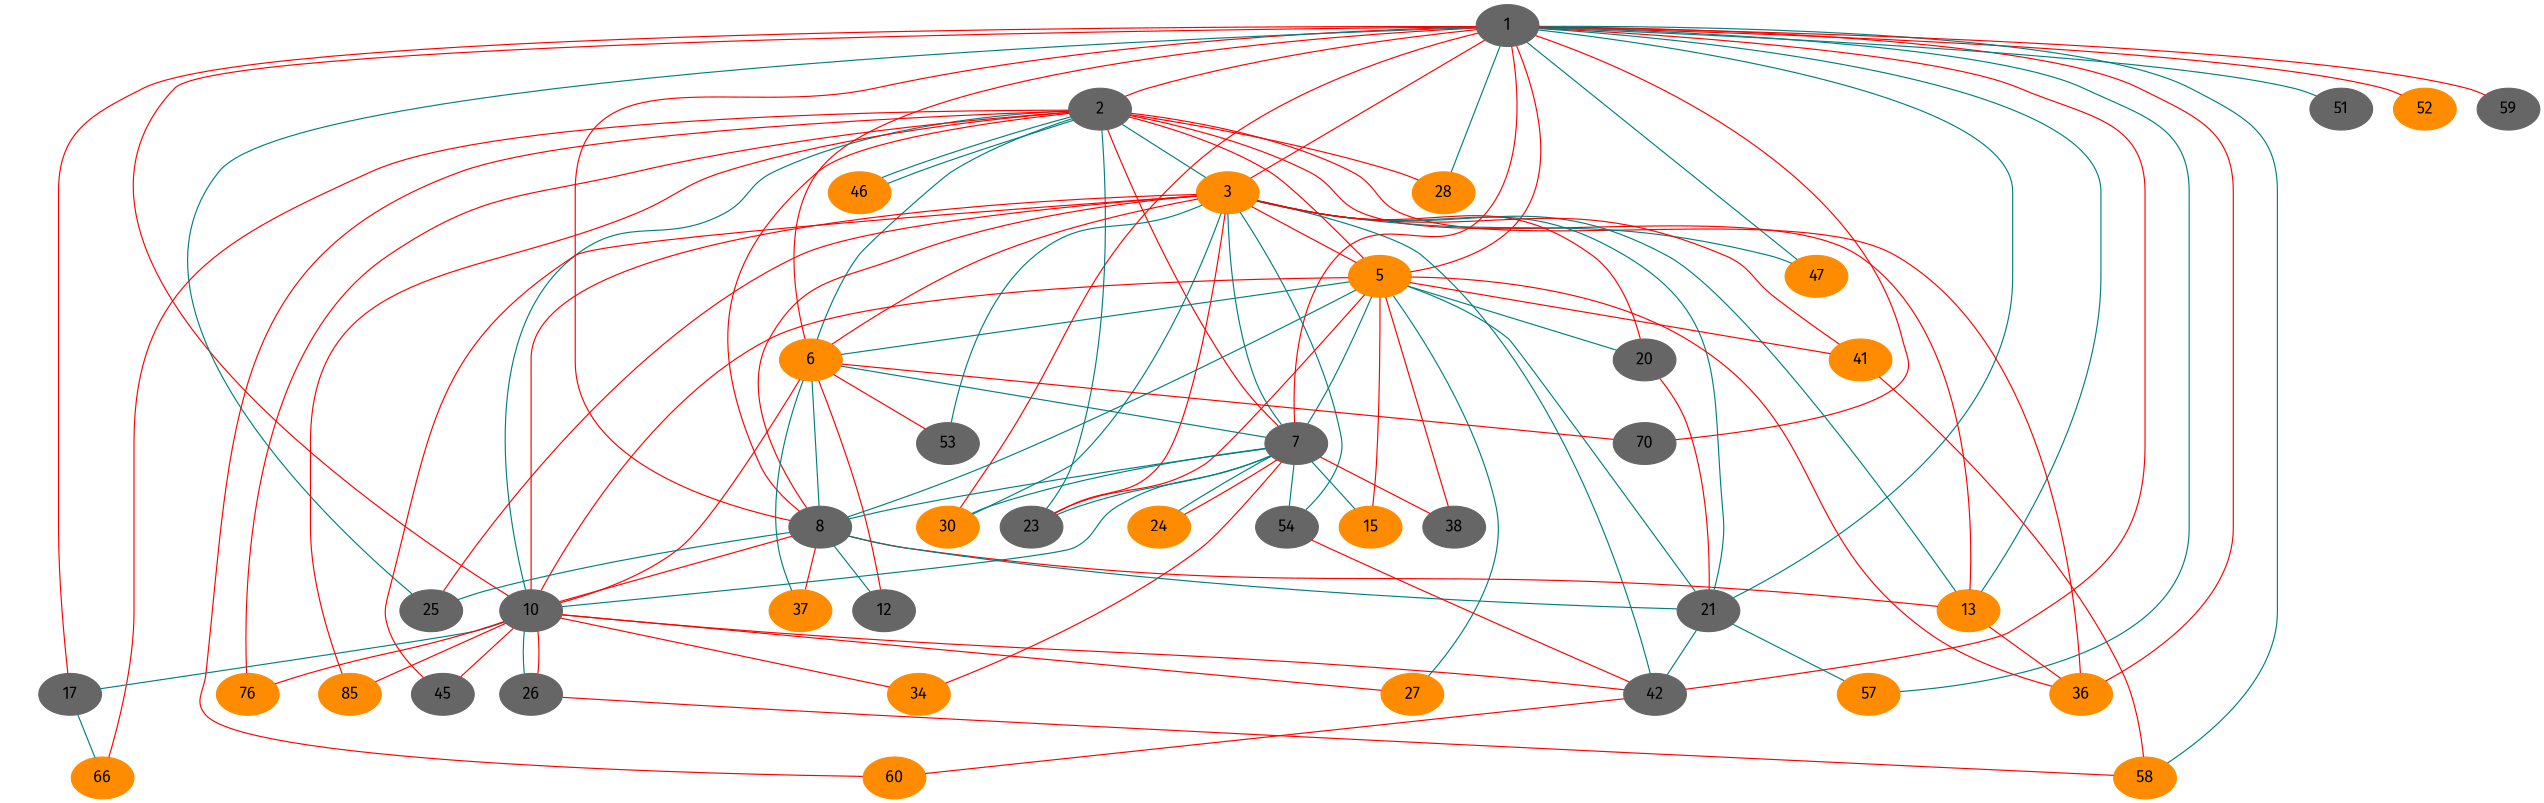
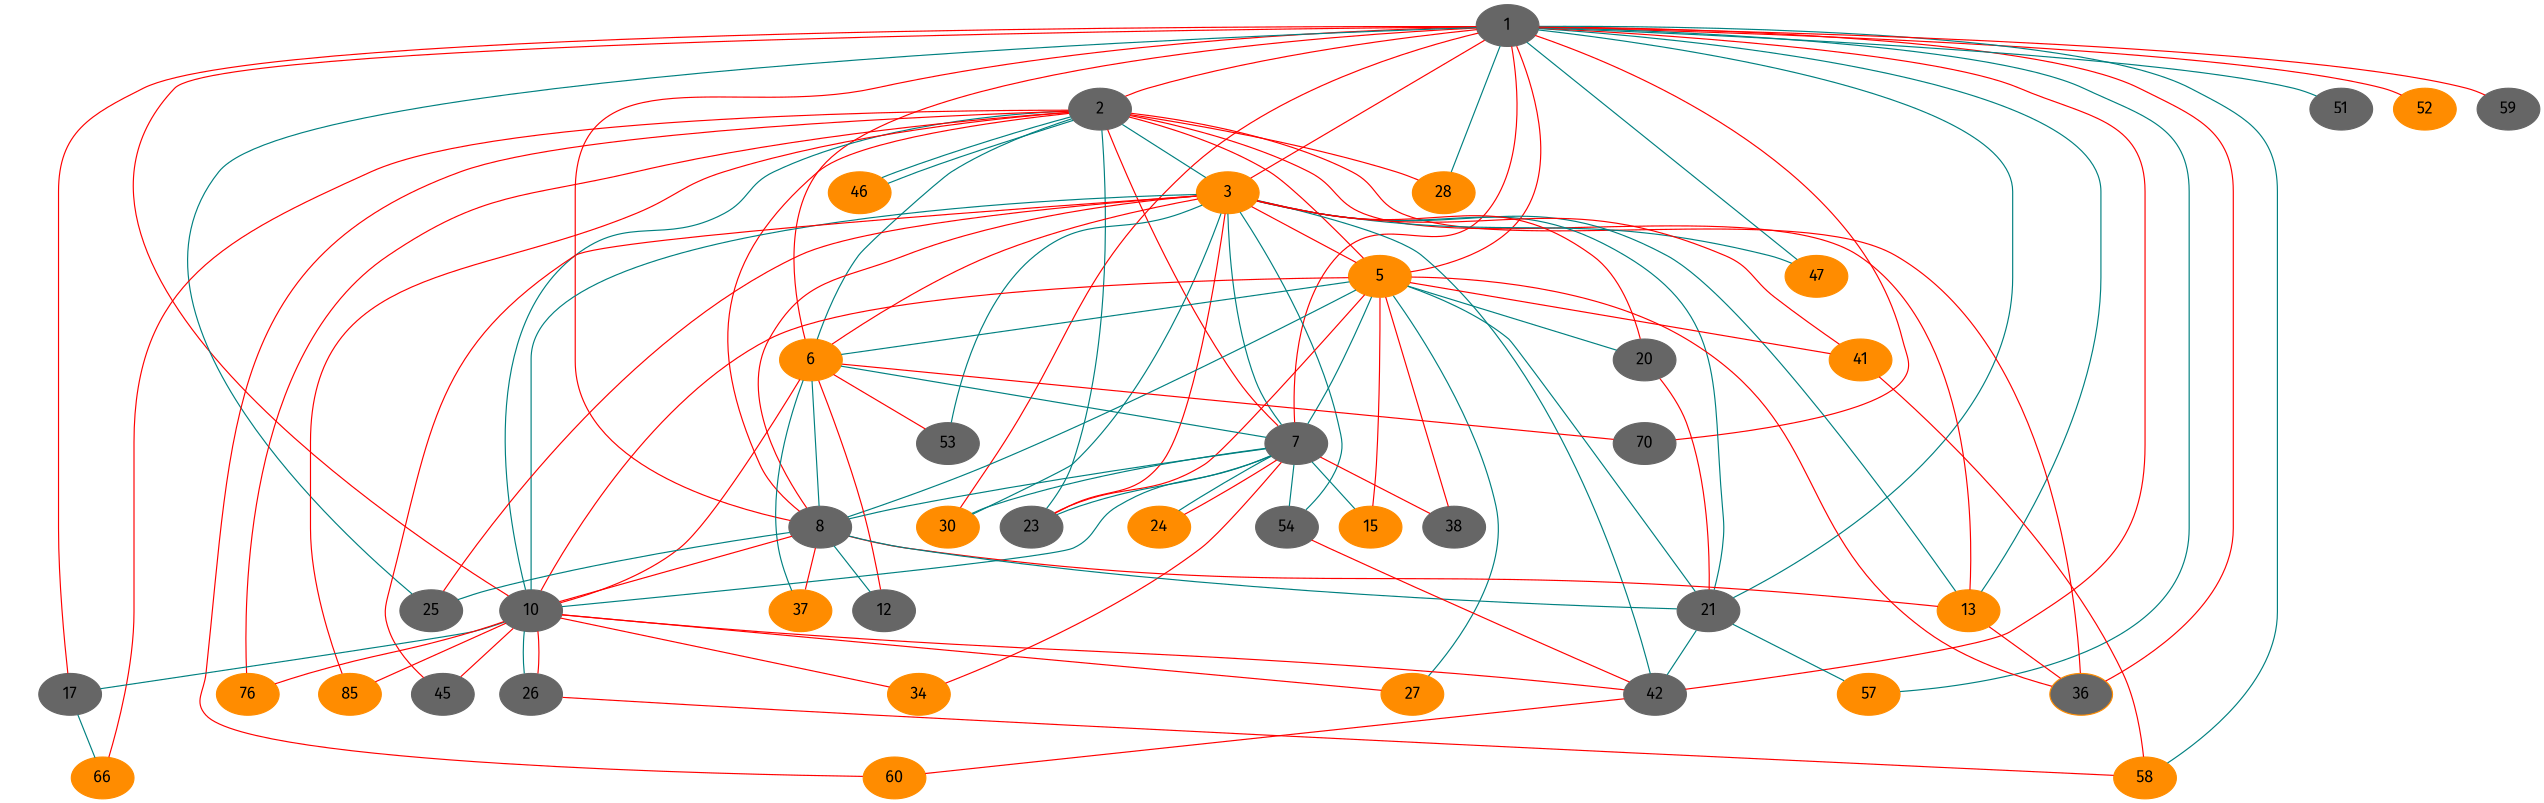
edge "3" -- "10": color red -> teal
node "36": fillcolor darkorange -> gray40
